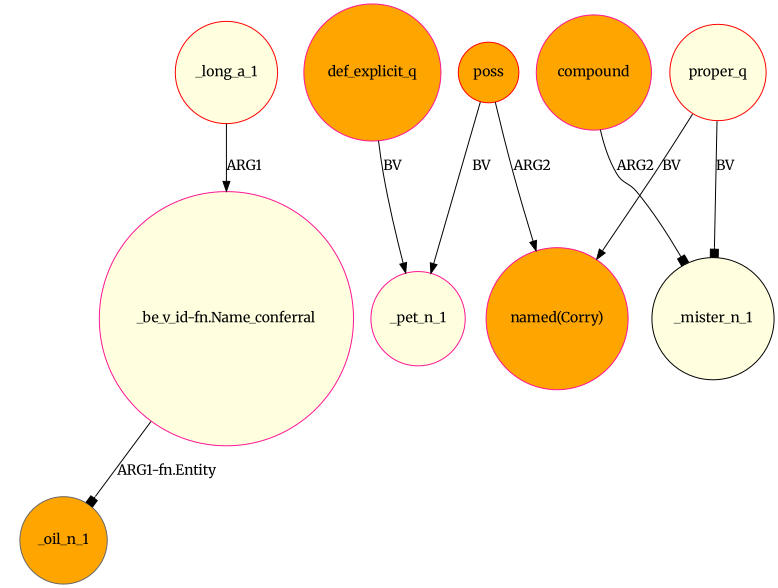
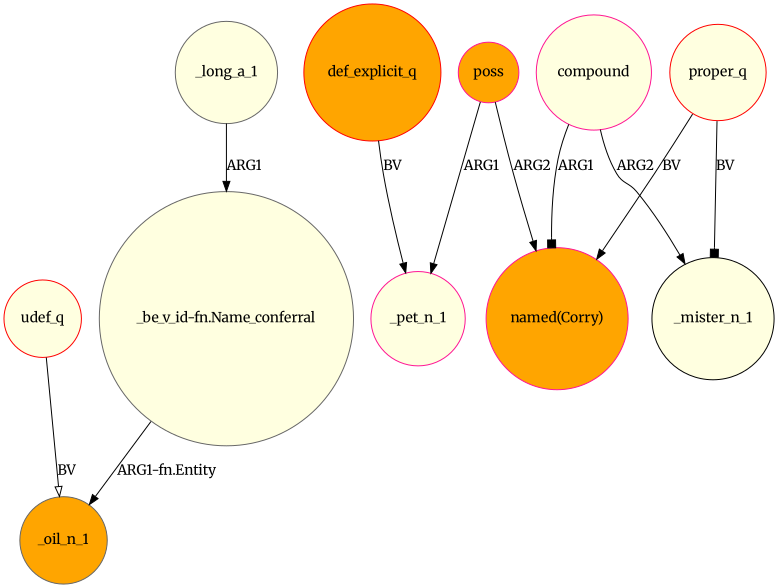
node "_long_a_1": color red -> gray40
node "def_explicit_q": color deeppink -> red
node "poss": color red -> deeppink
node "compound": fillcolor orange -> lightyellow
edge "poss" -> "_pet_n_1": label "BV" -> "ARG1"
edge "compound" -> "named(Corry)": added, label "ARG1"
edge "compound" -> "_mister_n_1": arrowhead box -> normal
node "udef_q": added
node "_be_v_id-fn.Name_conferral": color deeppink -> gray40
edge "_be_v_id-fn.Name_conferral" -> "_oil_n_1": arrowhead box -> normal
